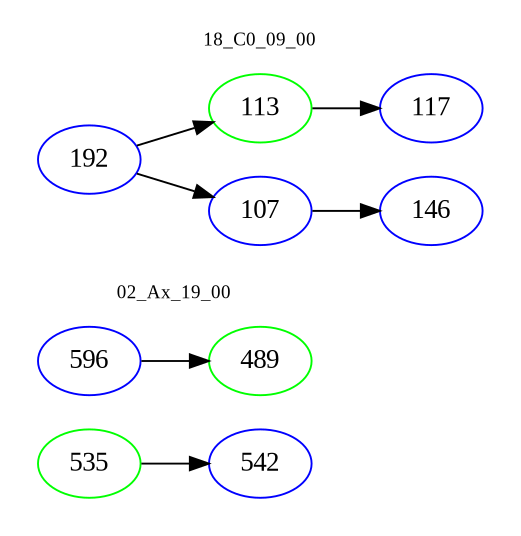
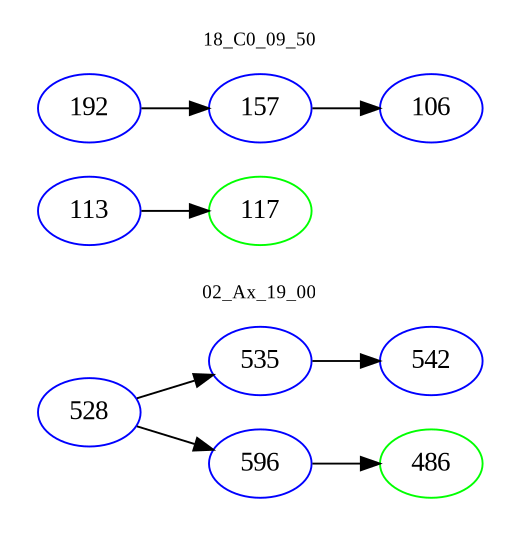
cluster "18_C0_09_00": label "18_C0_09_00" -> "18_C0_09_50"
node "113": color green -> blue
node "117": color blue -> green
edge "192" -> "113": removed
node "107": label "107" -> "157"
node "146": label "146" -> "106"
node "489": label "489" -> "486"
node "528": added
node "535": color green -> blue
